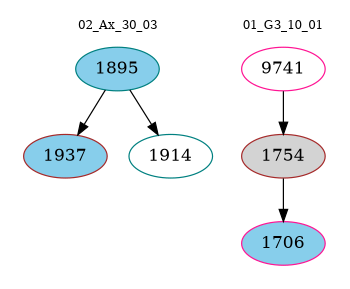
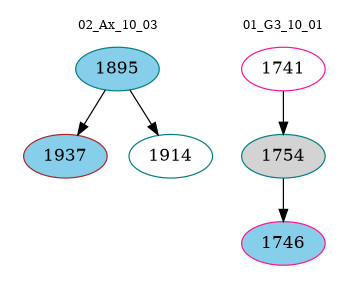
cluster "02_Ax_30_03": label "02_Ax_30_03" -> "02_Ax_10_03"
node "9741": label "9741" -> "1741"
node "1754": color brown -> teal
node "1706": label "1706" -> "1746"
